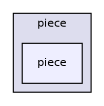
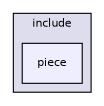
cluster "piece": label "piece" -> "include"
